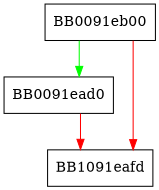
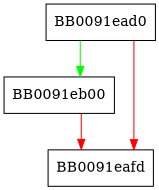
edge "BB0091eb00" -> "BB0091ead0": reversed
node "BB1091eafd": label "BB1091eafd" -> "BB0091eafd"
